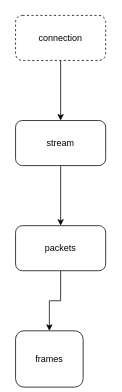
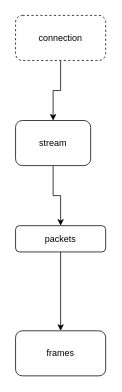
node "stream": size 90x45 -> 75x45
node "packets": size 90x45 -> 90x26
node "frames": size 68x56 -> 90x45
